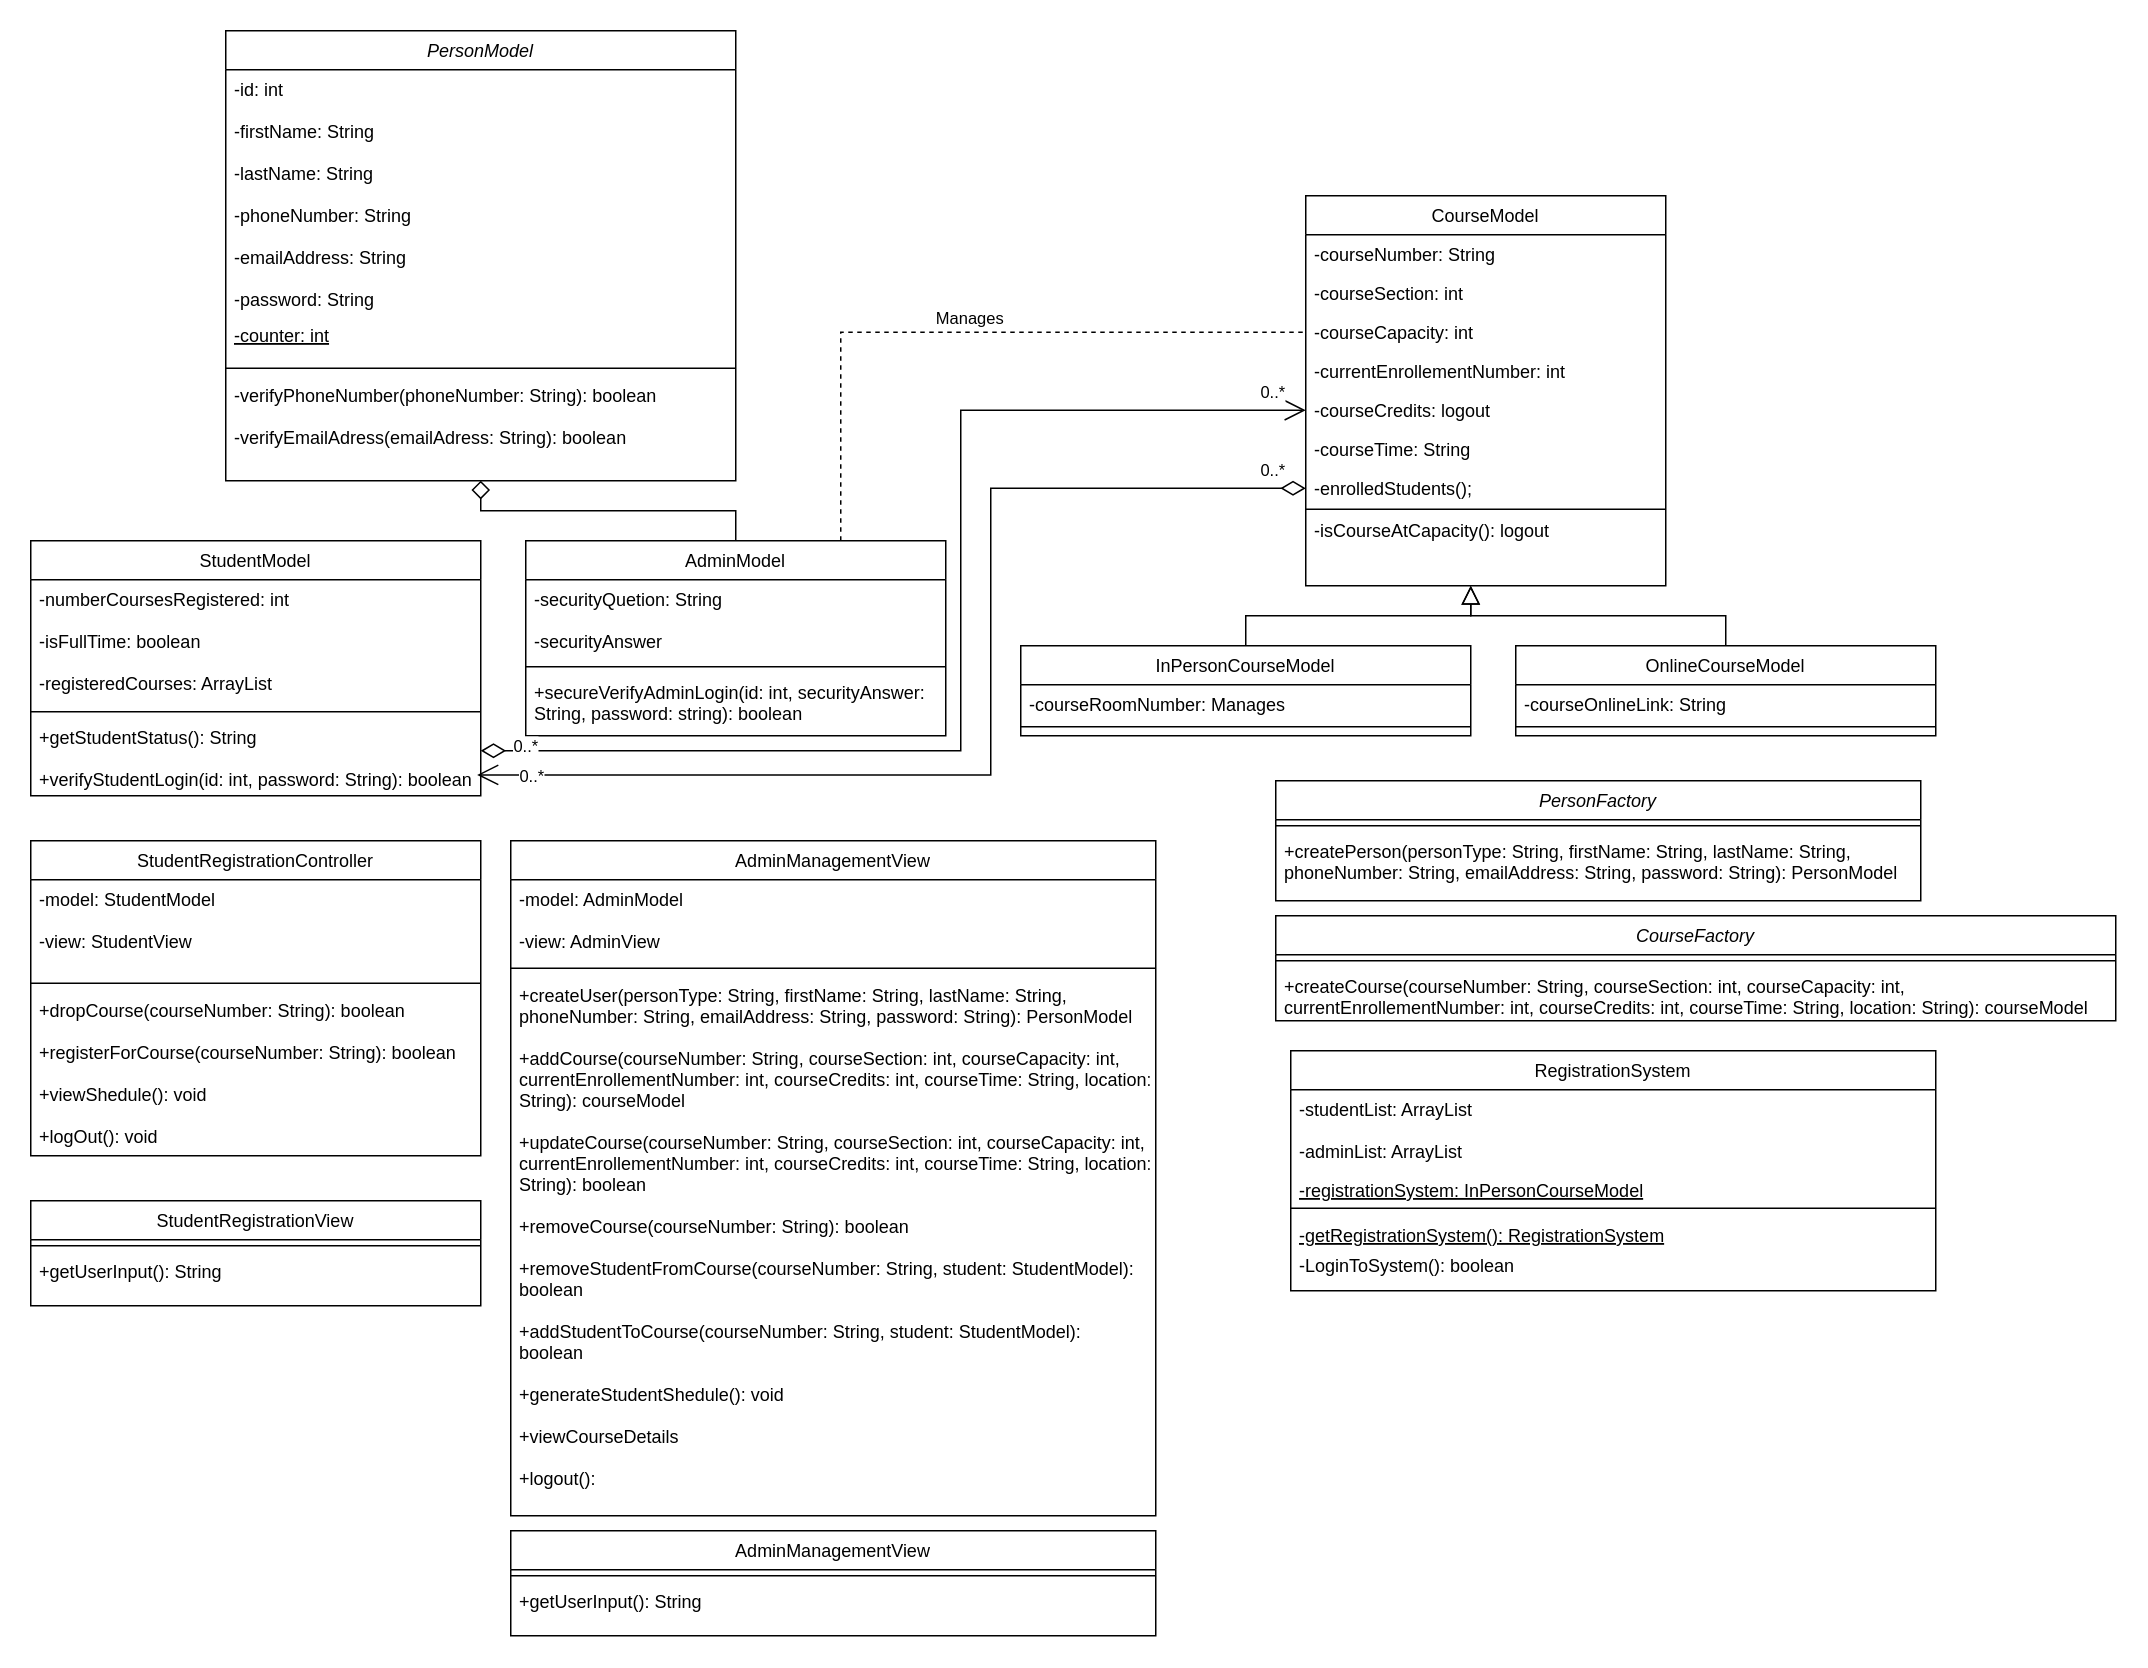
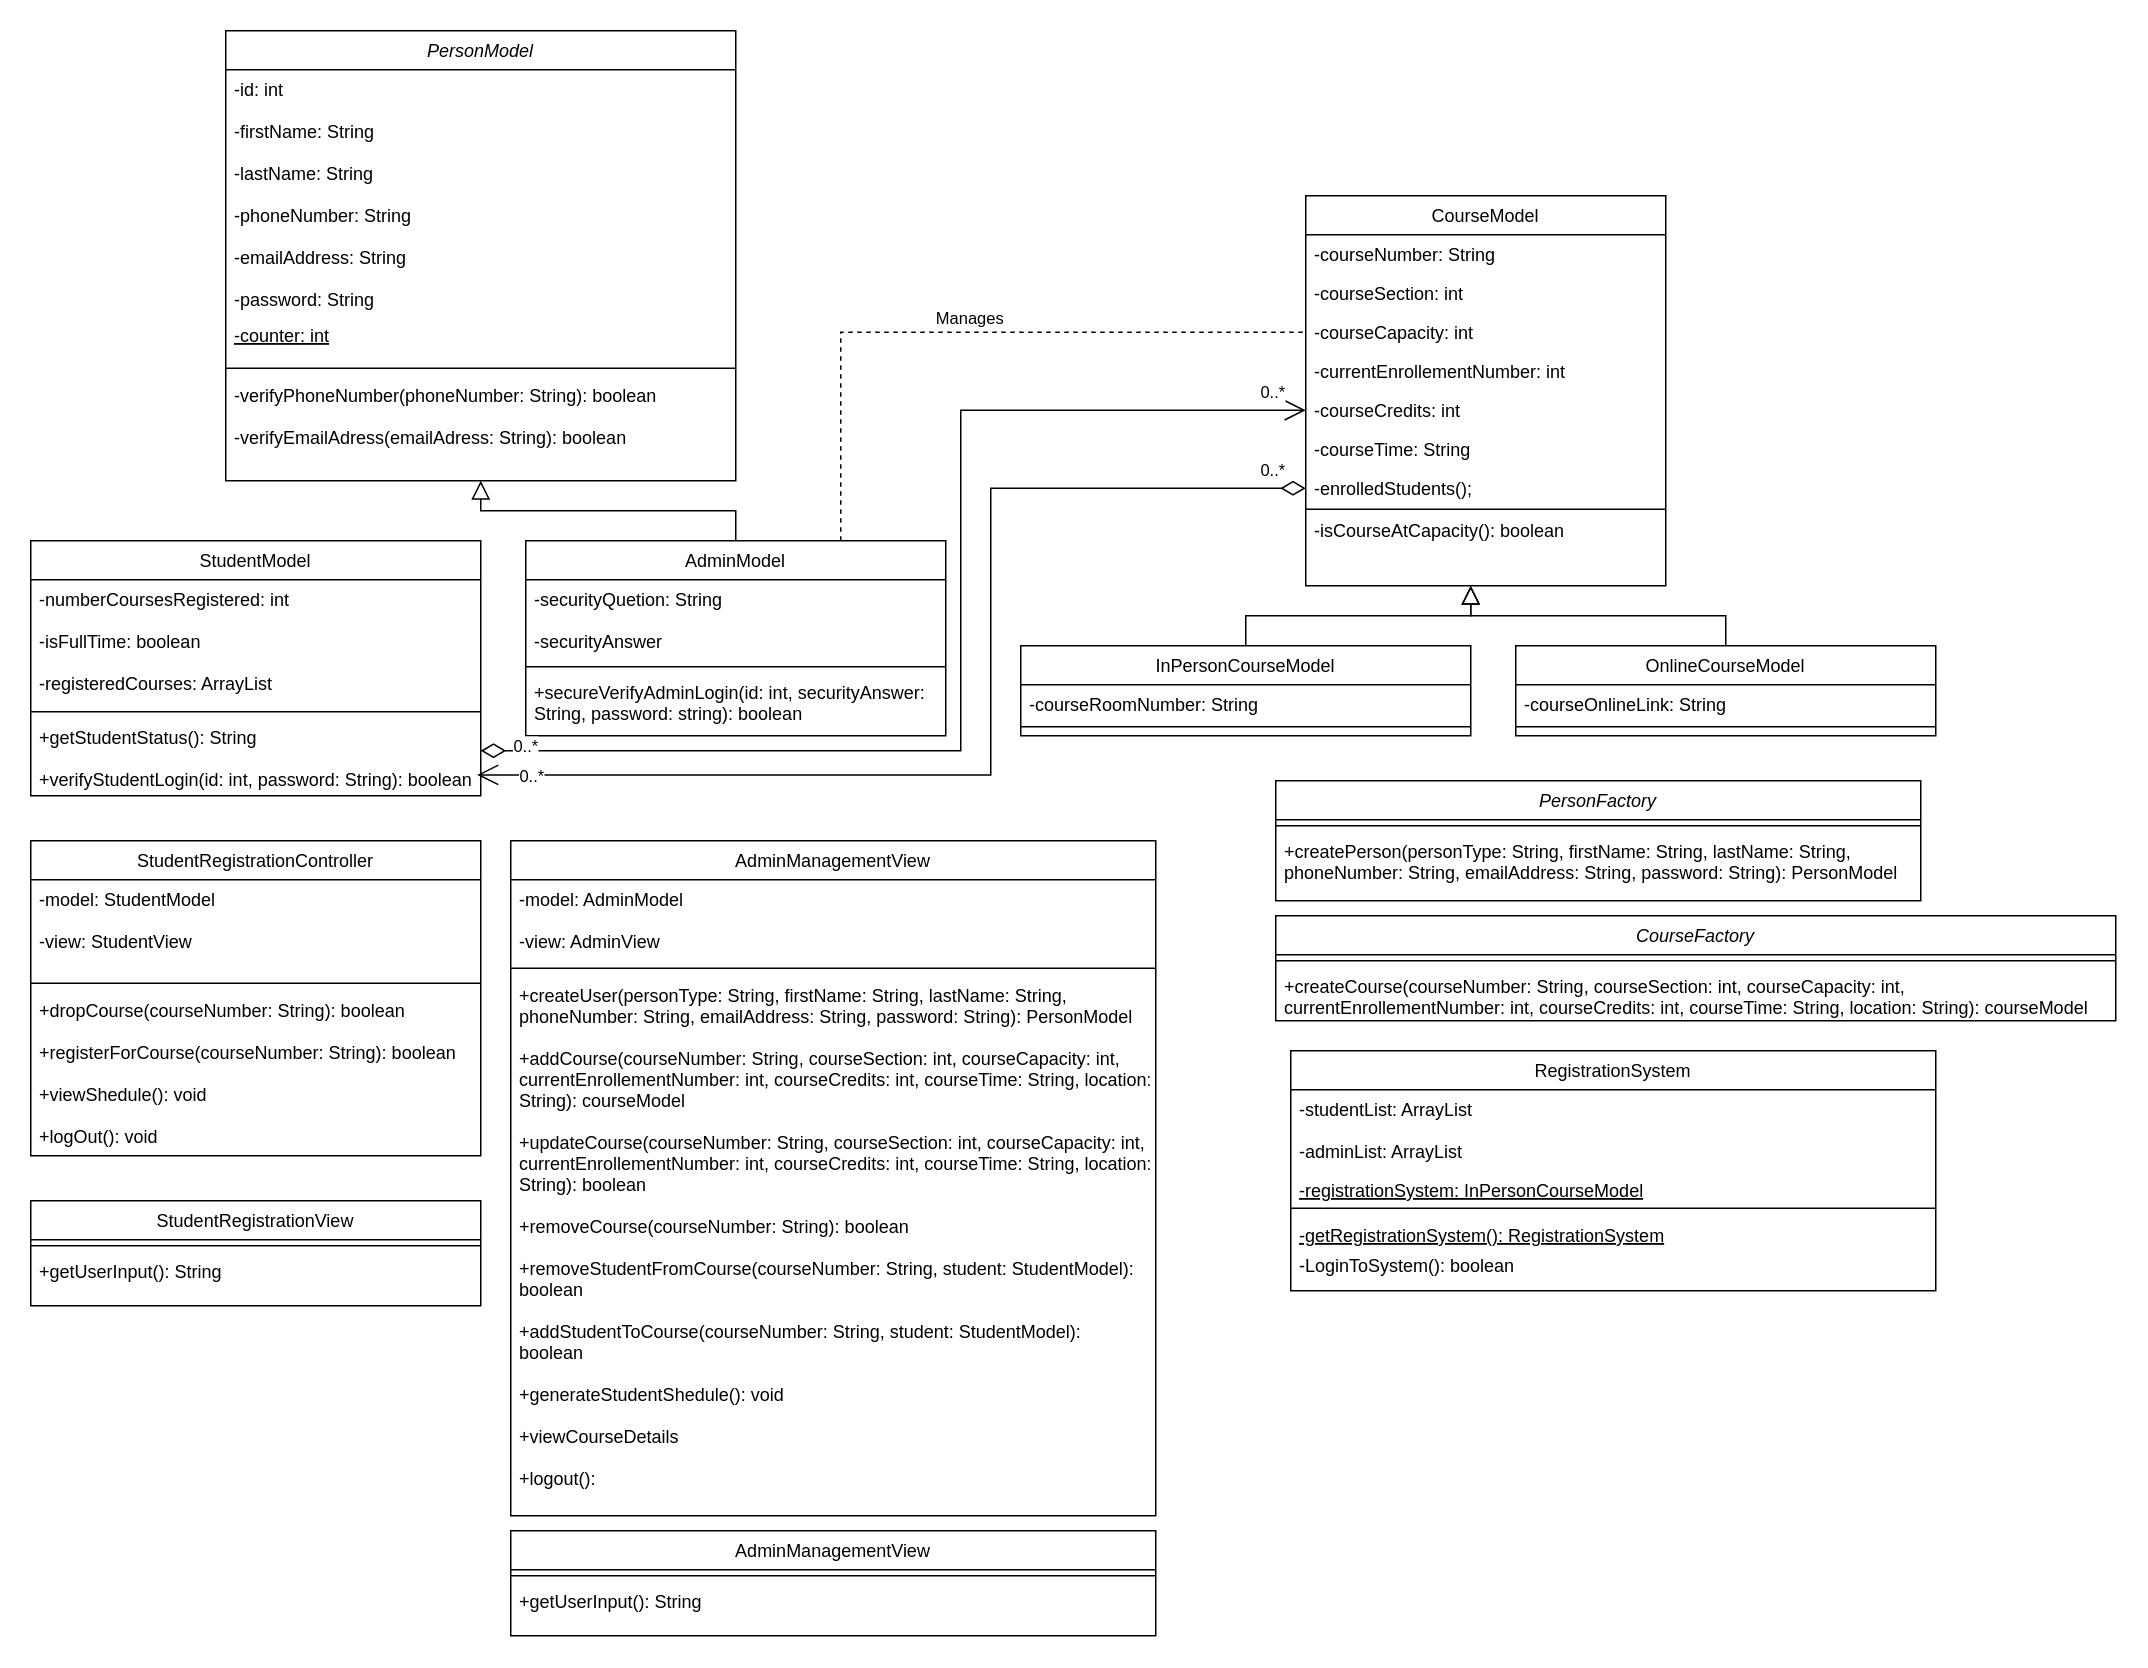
node "-courseCredits: logout": label "-courseCredits: logout" -> "-courseCredits: int"
edge "AdminModel" -> "PersonModel": arrowhead diamond -> block
node "-isCourseAtCapacity(): logout": label "-isCourseAtCapacity(): logout" -> "-isCourseAtCapacity(): boolean"
node "-courseRoomNumber: Manages": label "-courseRoomNumber: Manages" -> "-courseRoomNumber: String"
